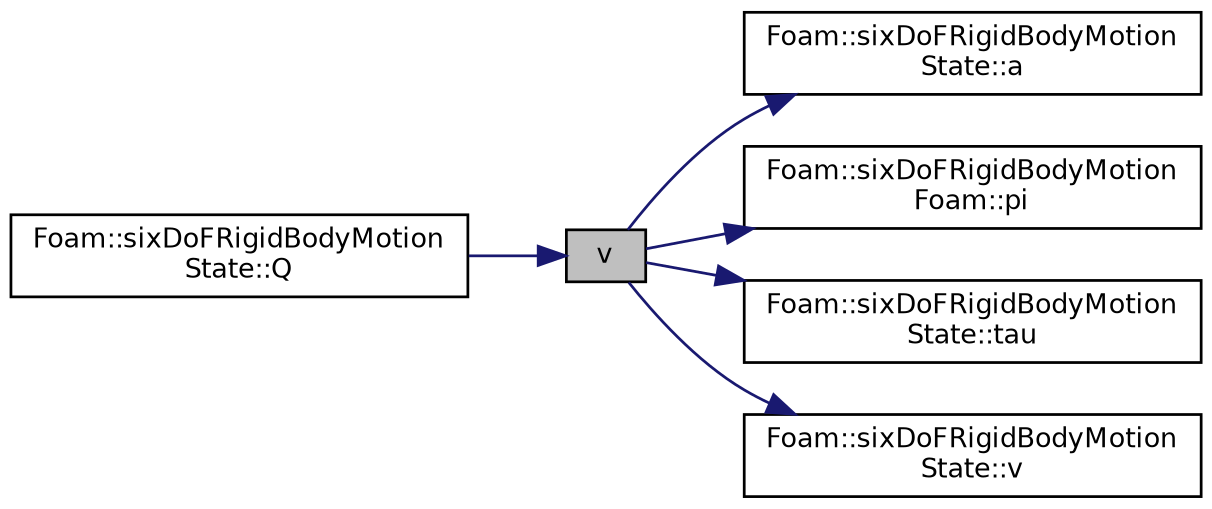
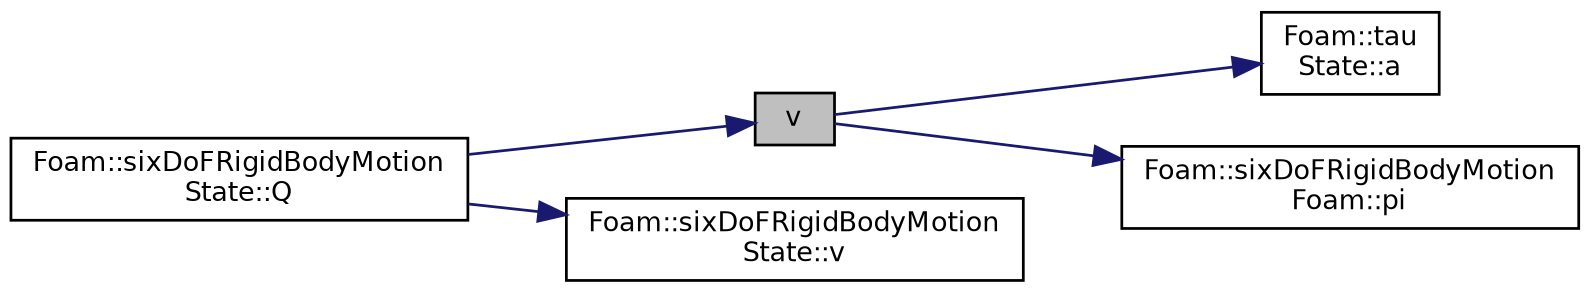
node "Foam::sixDoFRigidBodyMotion State::a": label "Foam::sixDoFRigidBodyMotion State::a" -> "Foam::tau State::a"
node "Foam::sixDoFRigidBodyMotion State::tau": removed
edge "v" -> "Foam::sixDoFRigidBodyMotion State::v": now "Foam::sixDoFRigidBodyMotion State::Q" -> "Foam::sixDoFRigidBodyMotion State::v"
